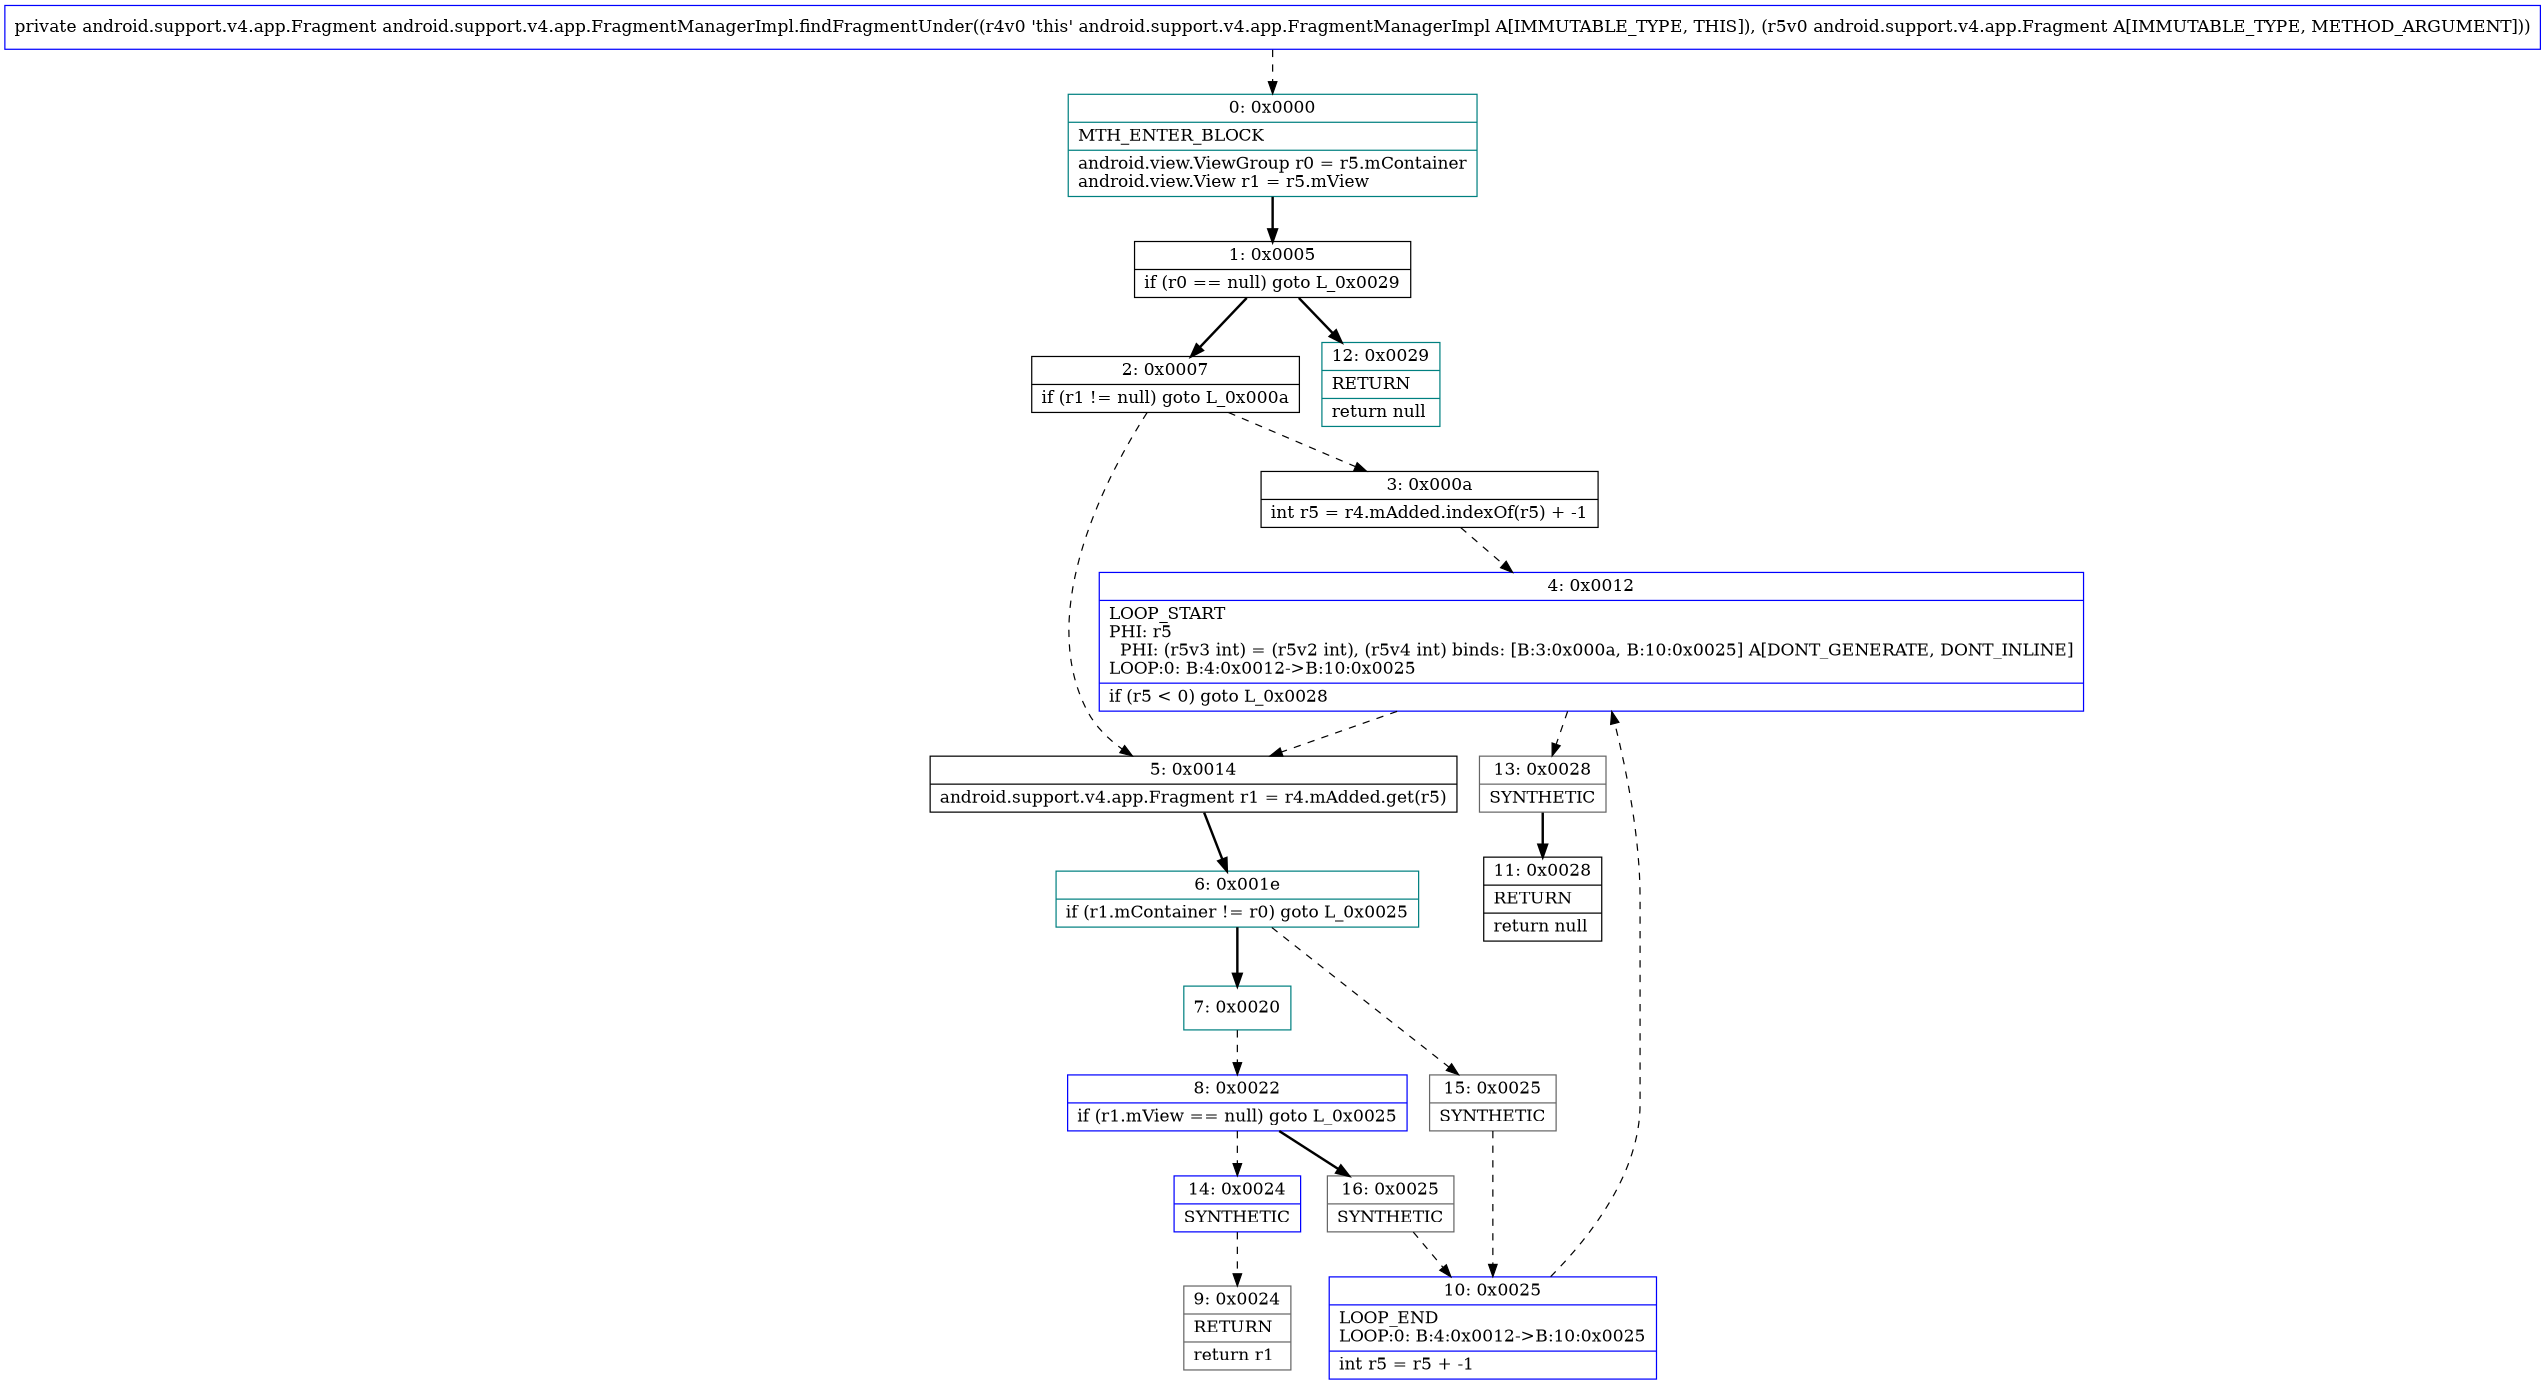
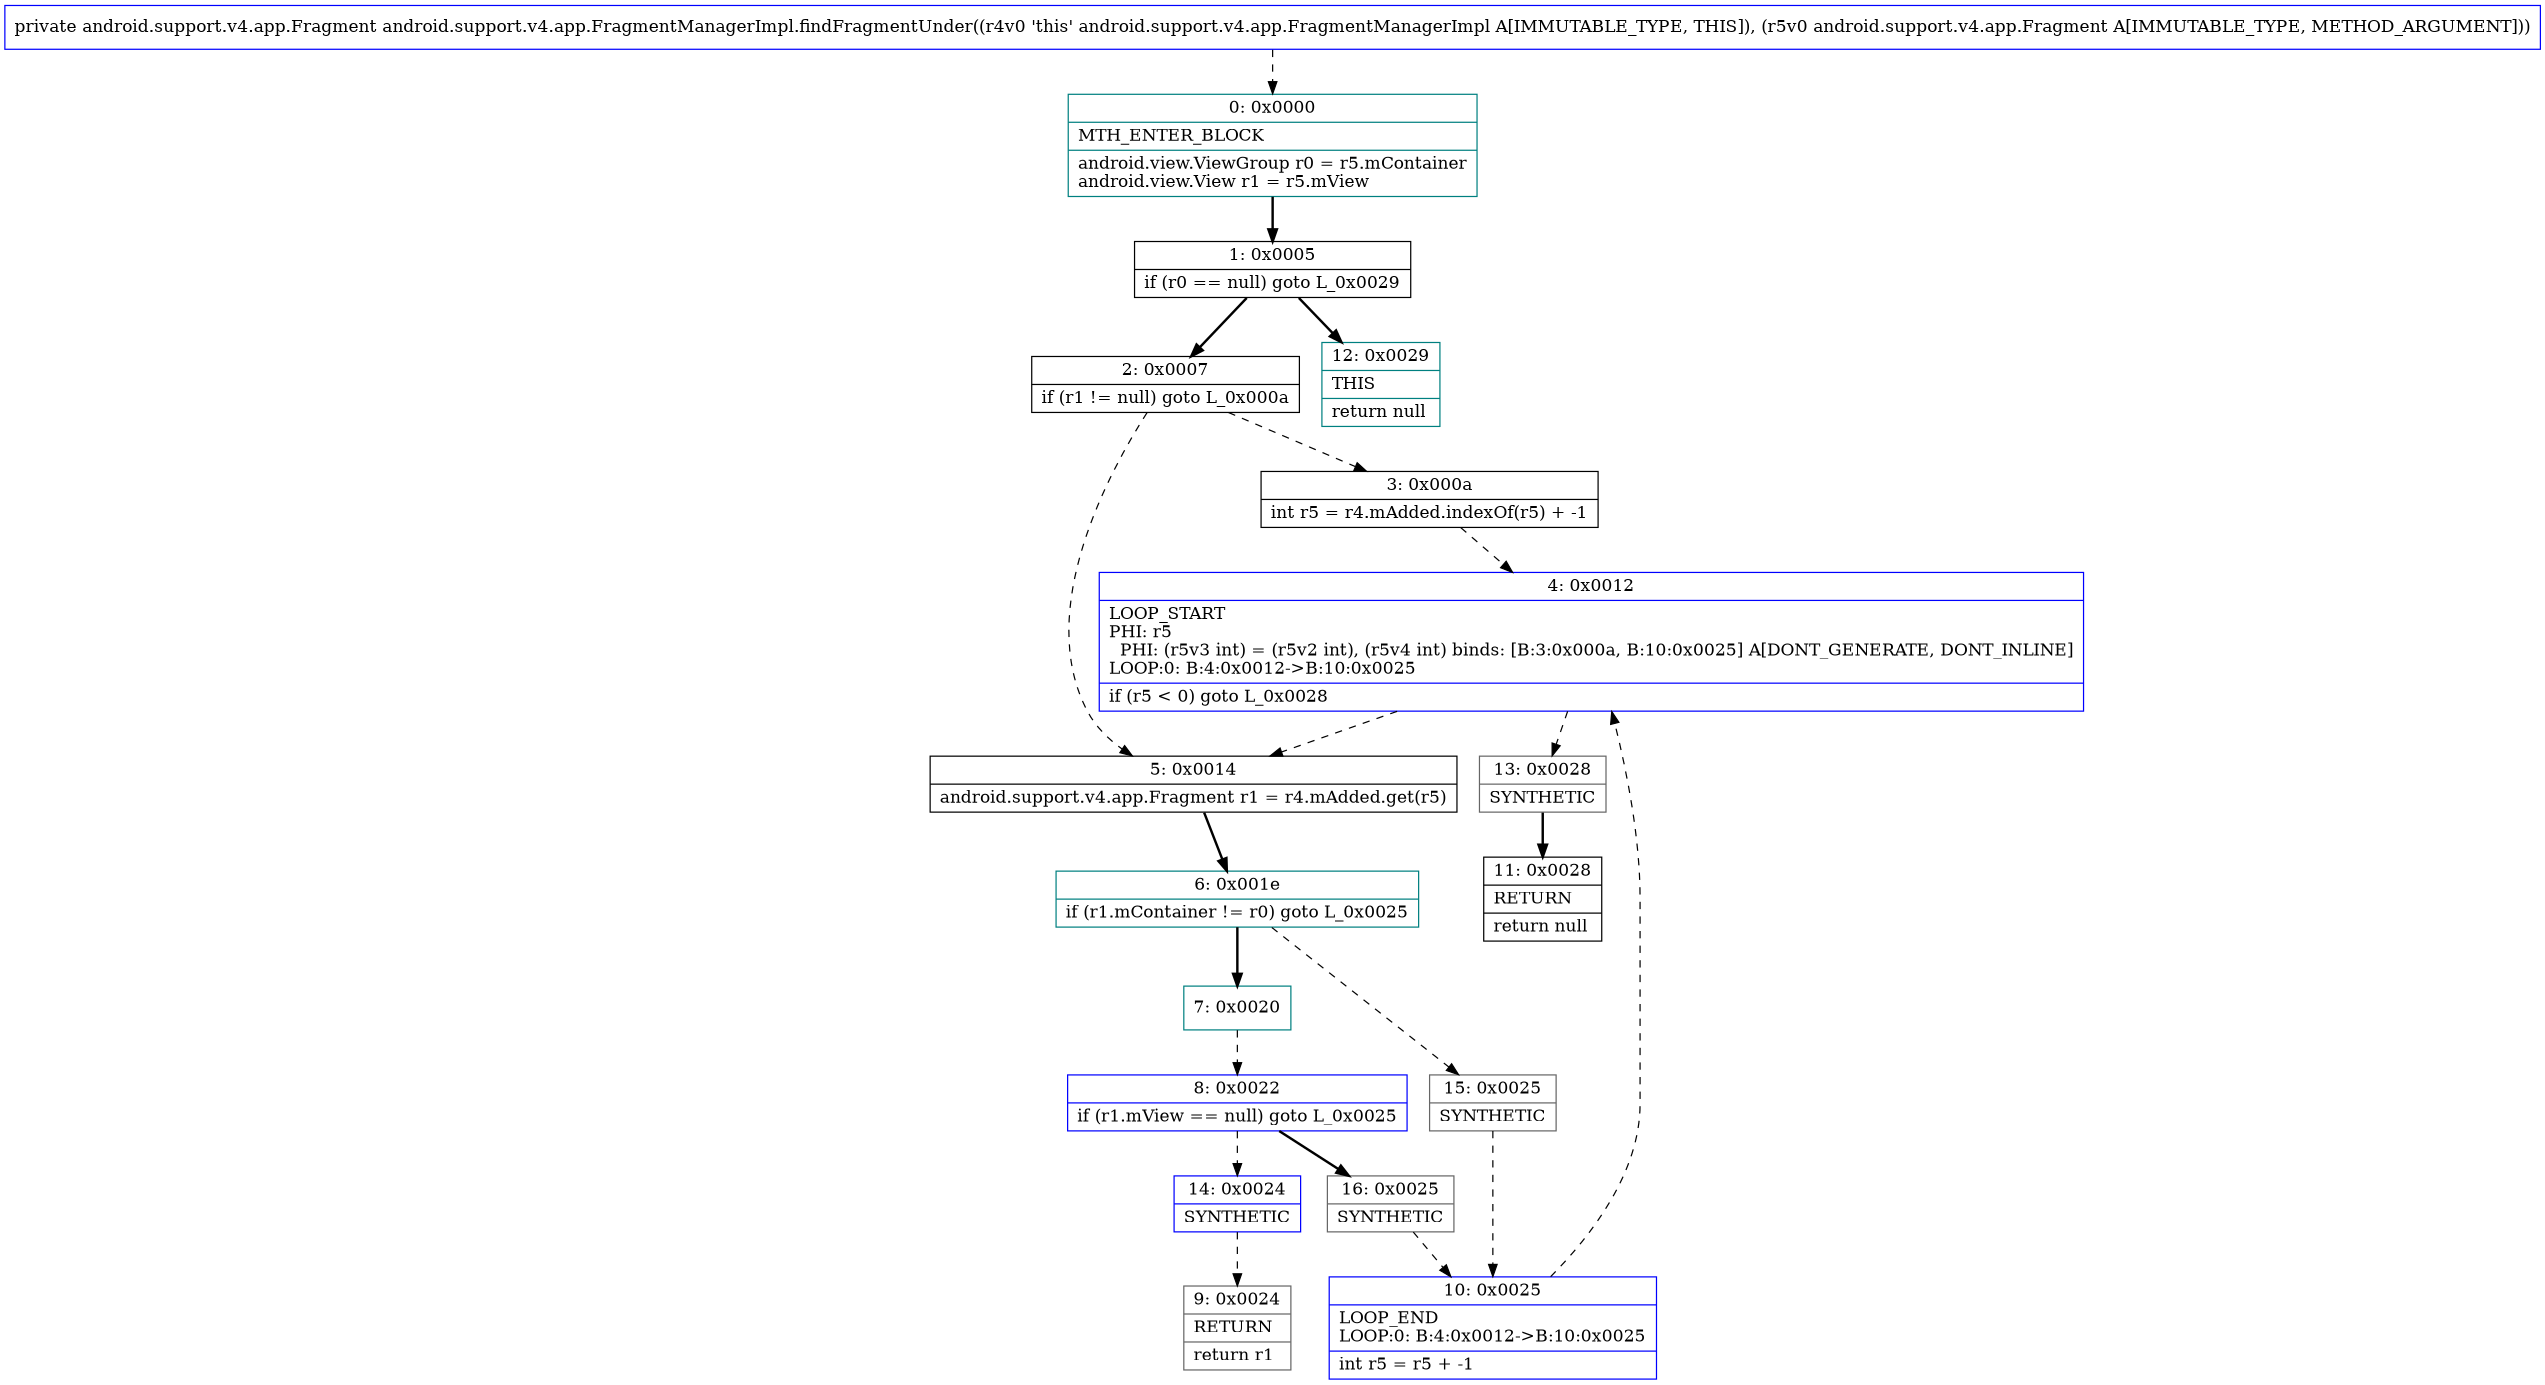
node "12: 0x0029": text "RETURN" -> "THIS"
